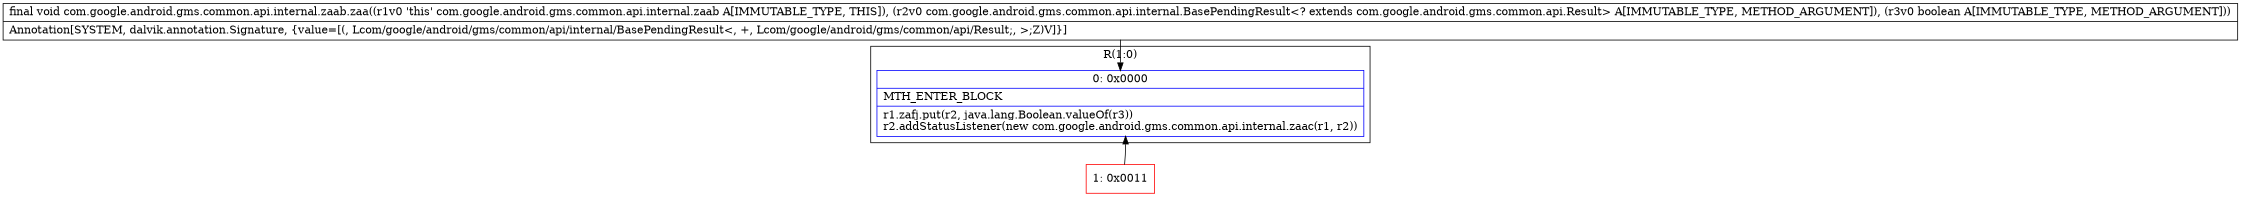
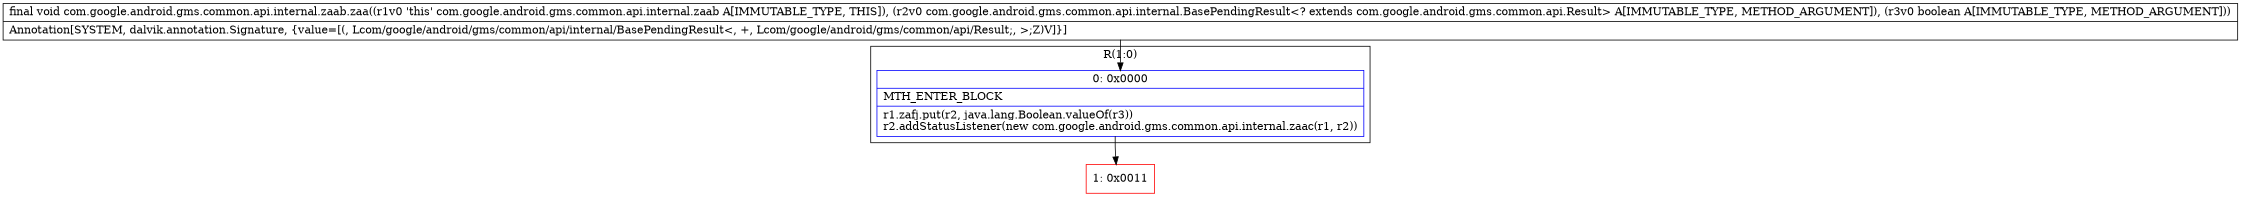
edge "1: 0x0011" -> "0: 0x0000": reversed
